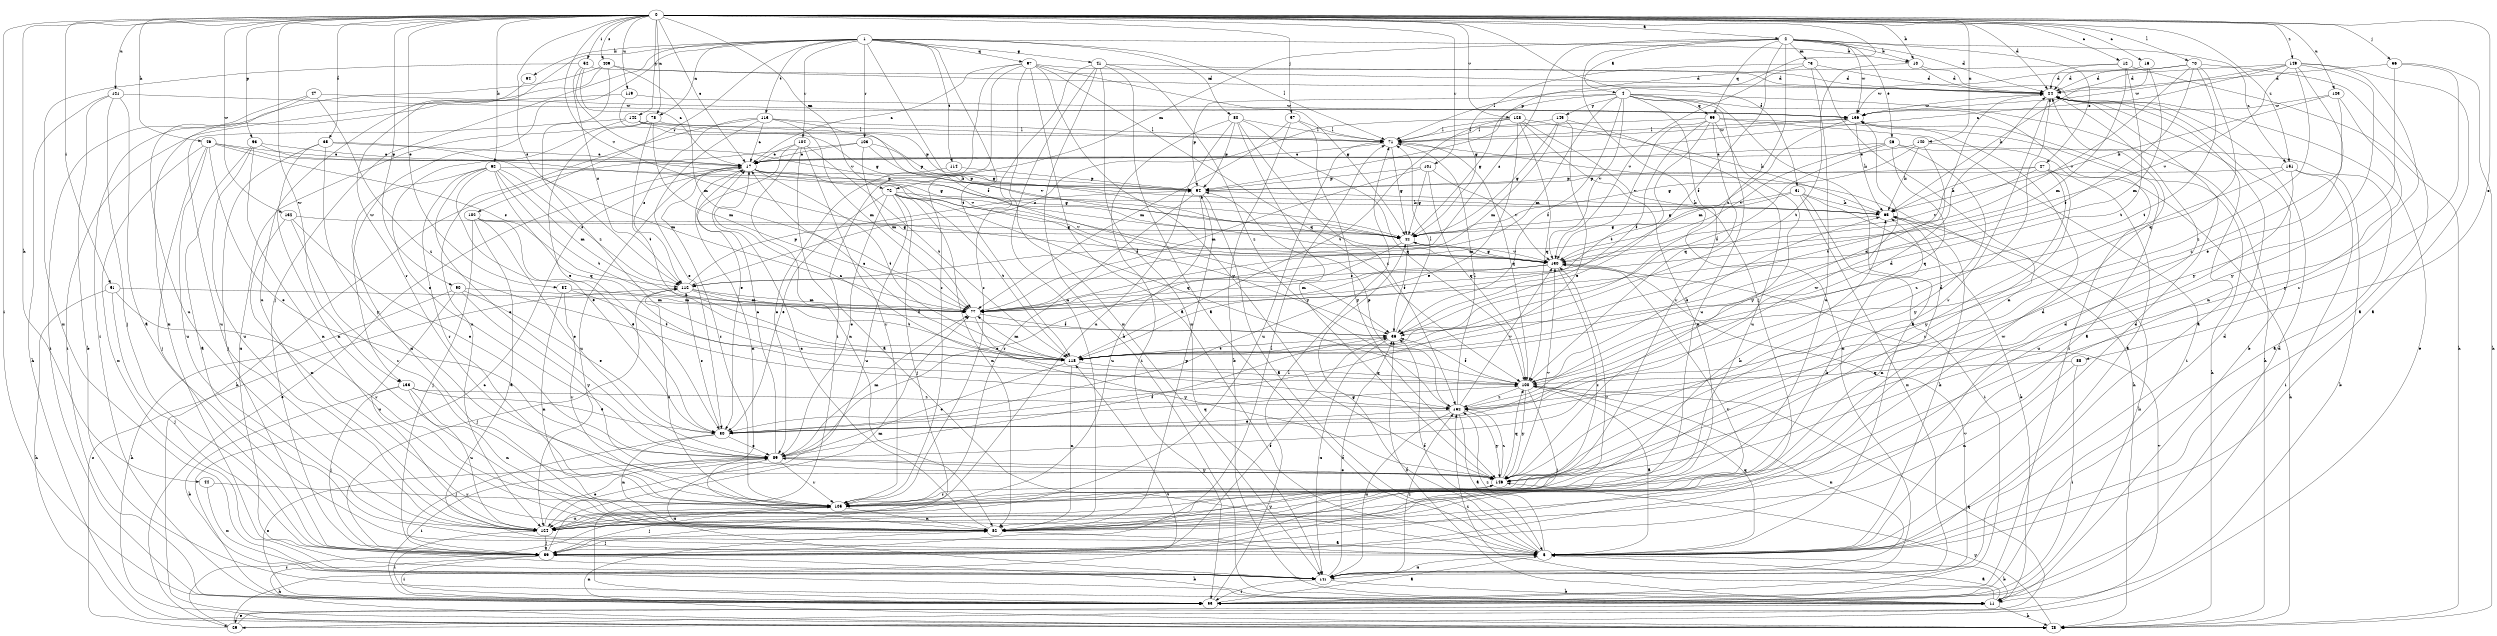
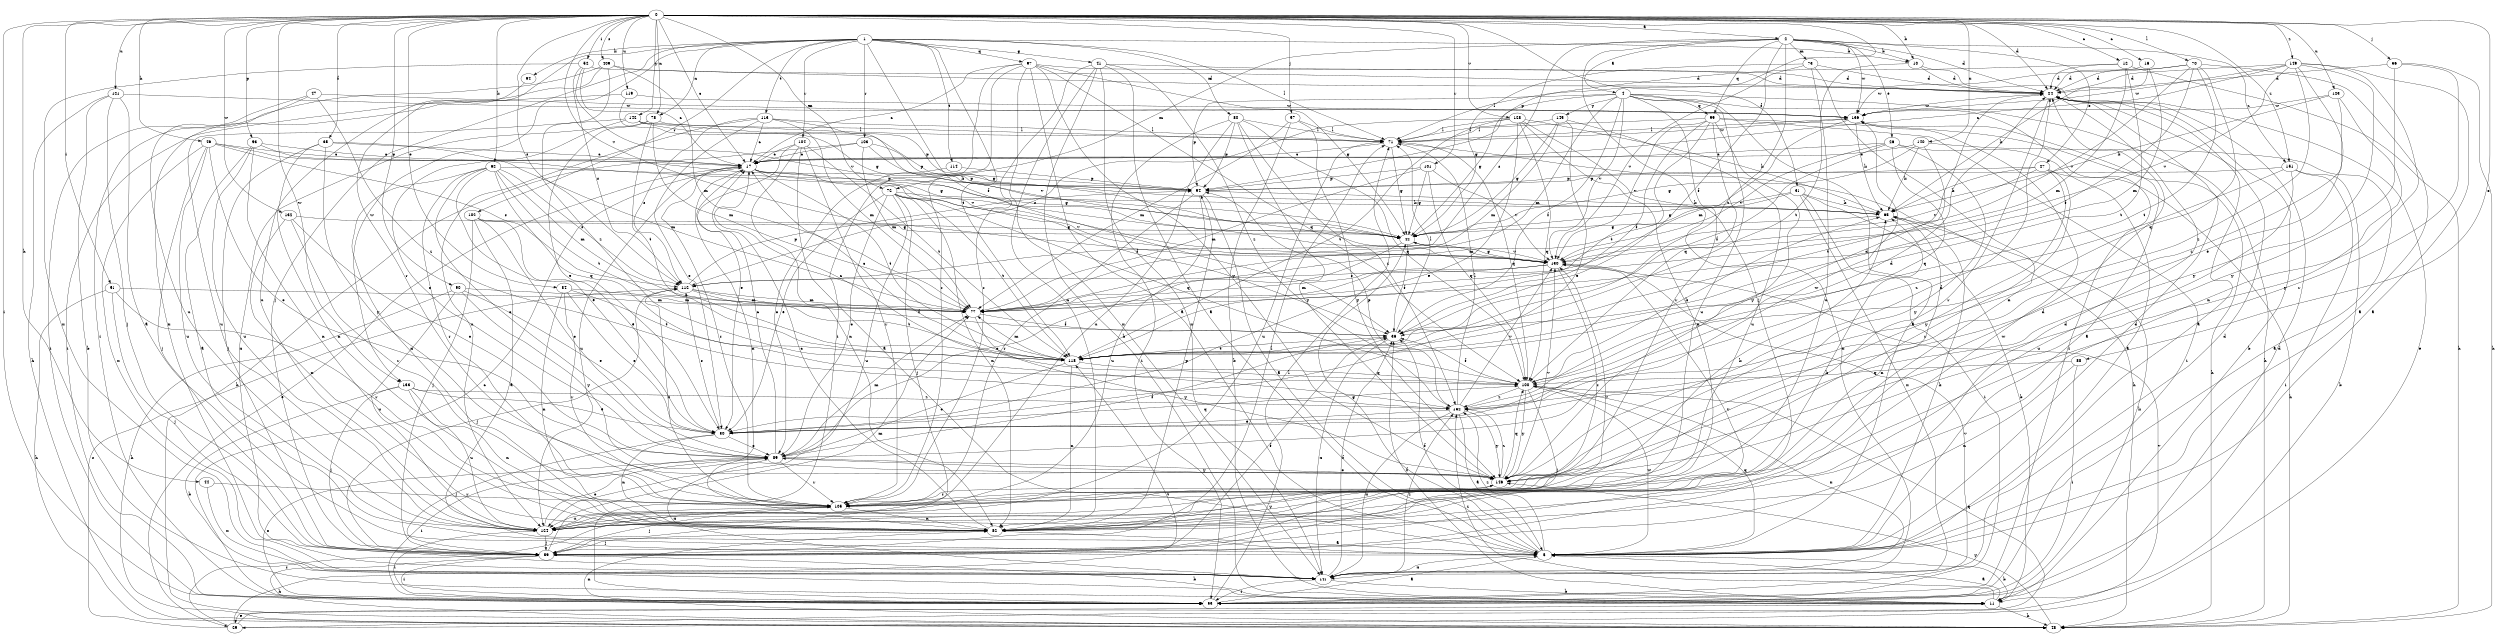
edge "84" -> "30": added, label "e"
edge "100" -> "5": label "a" -> "w"
